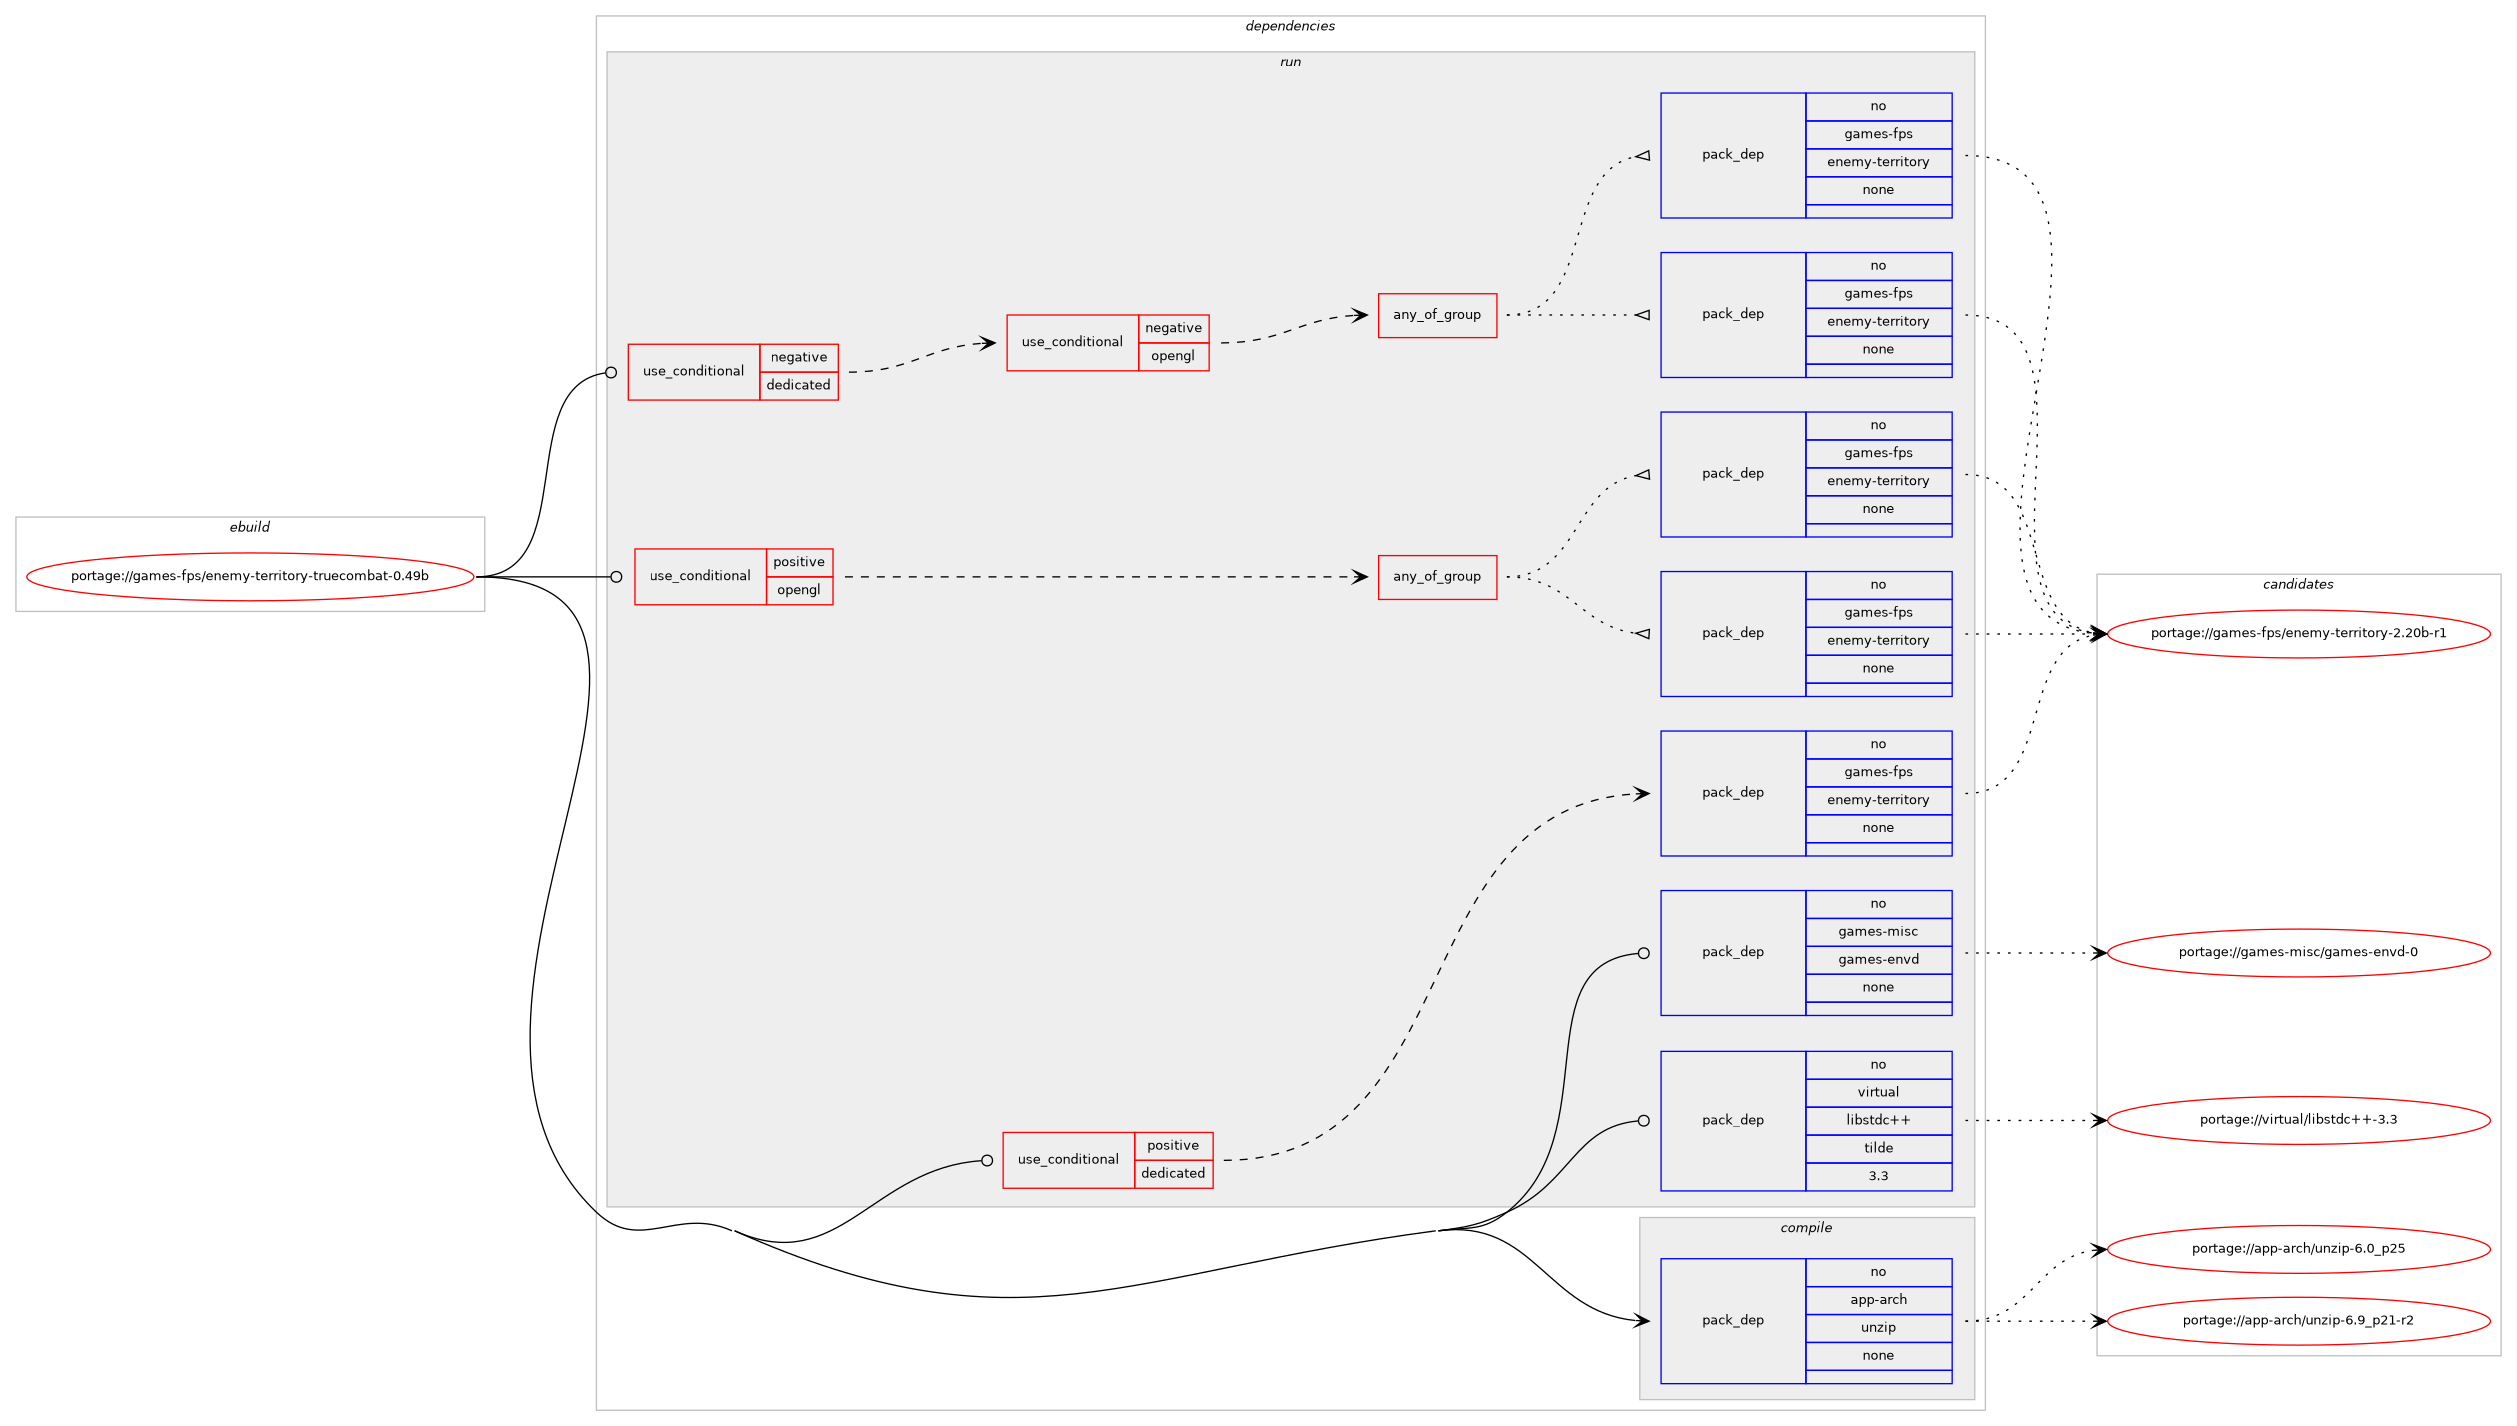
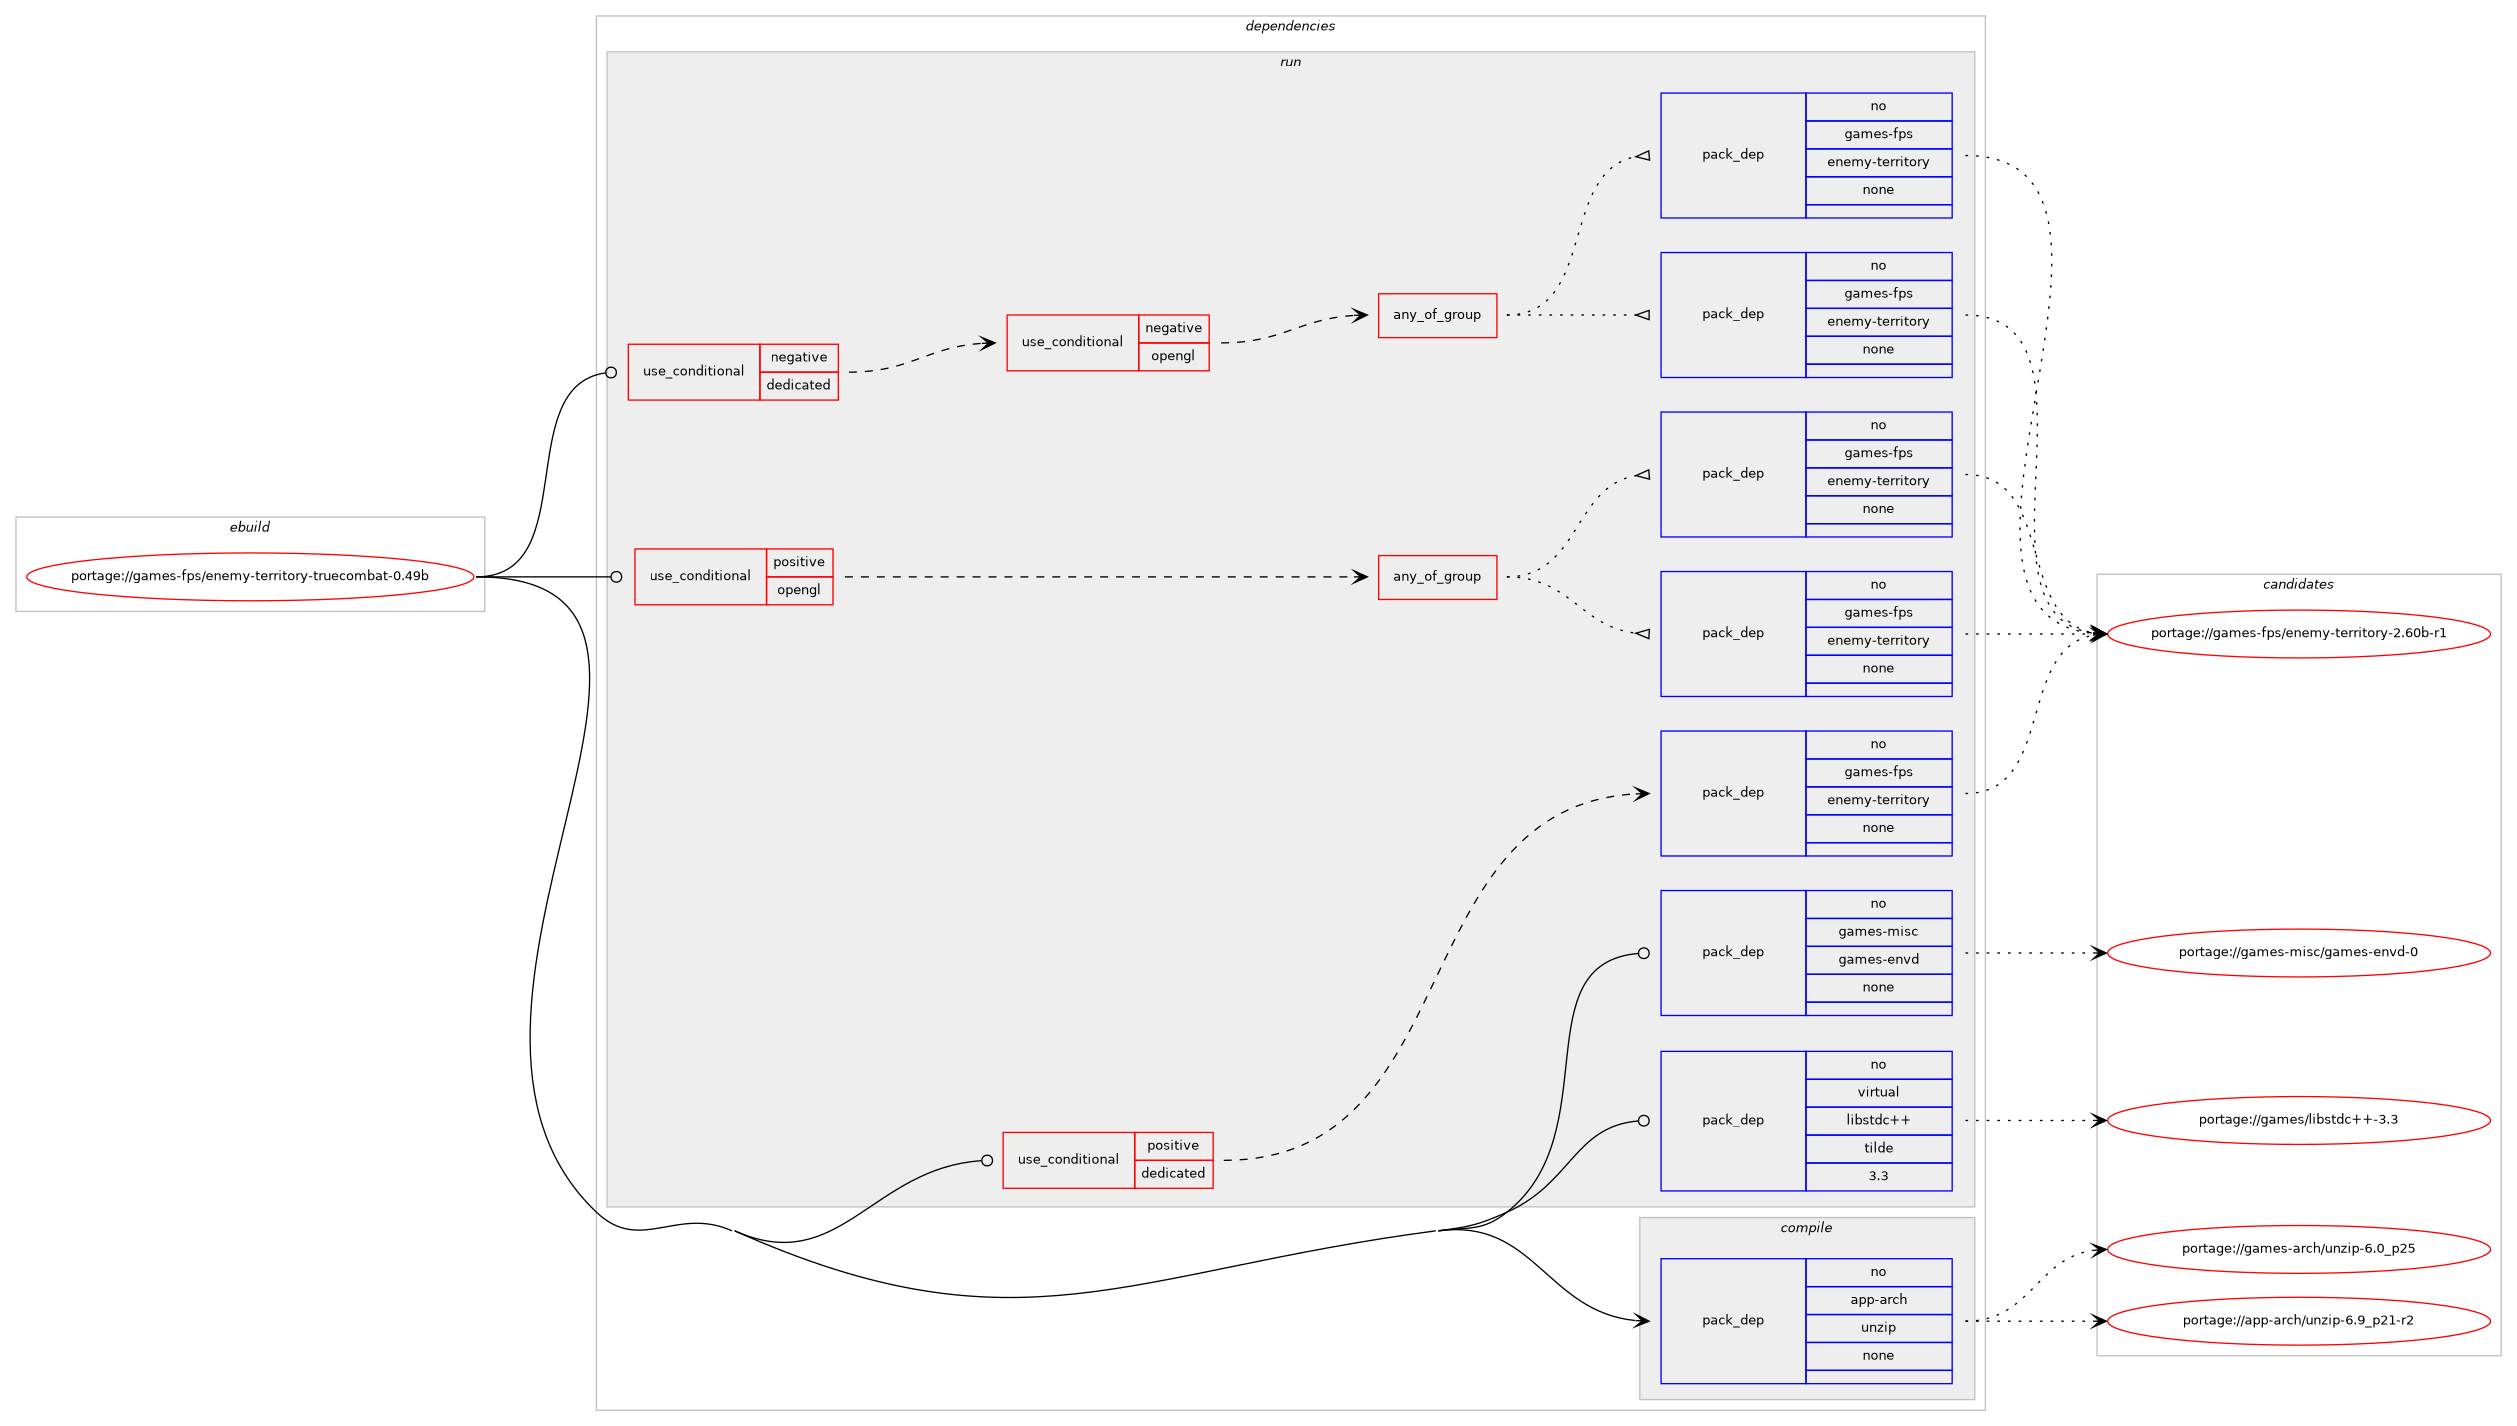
node "portage://games-fps/enemy-territory-2.20b-r1": label "portage://games-fps/enemy-territory-2.20b-r1" -> "portage://games-fps/enemy-territory-2.60b-r1"
node "portage://virtual/libstdc++-3.3": label "portage://virtual/libstdc++-3.3" -> "portage://games/libstdc++-3.3"
node "portage://app-arch/unzip-6.0_p25": label "portage://app-arch/unzip-6.0_p25" -> "portage://games-arch/unzip-6.0_p25"
